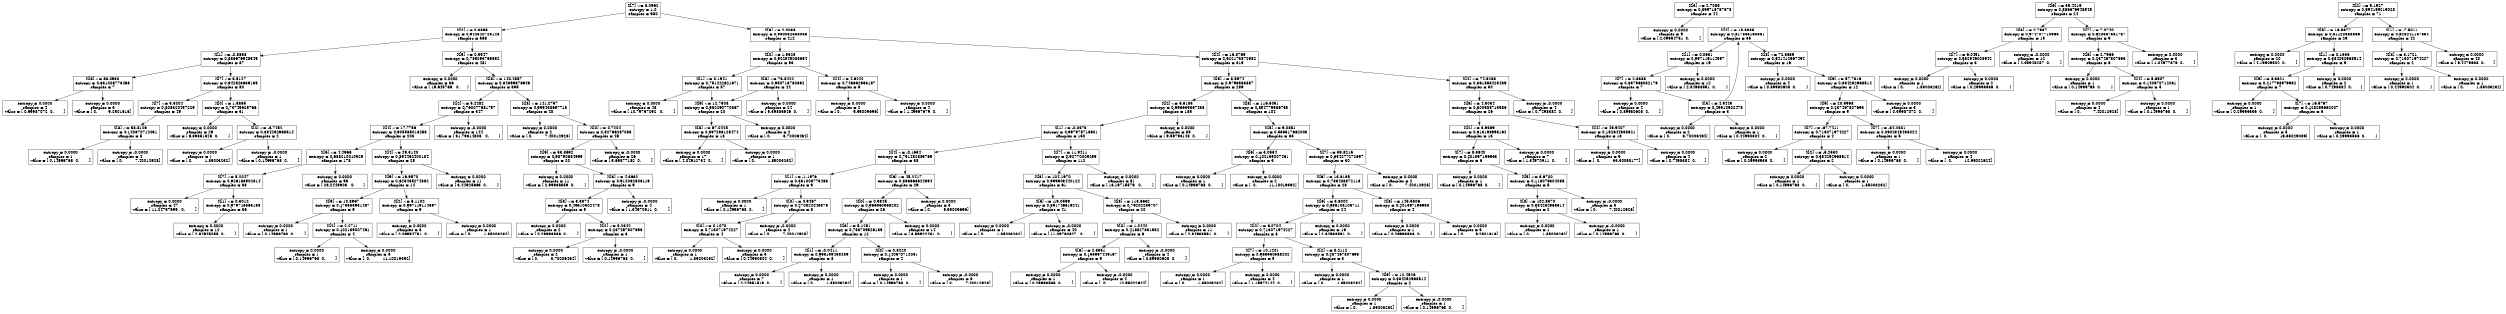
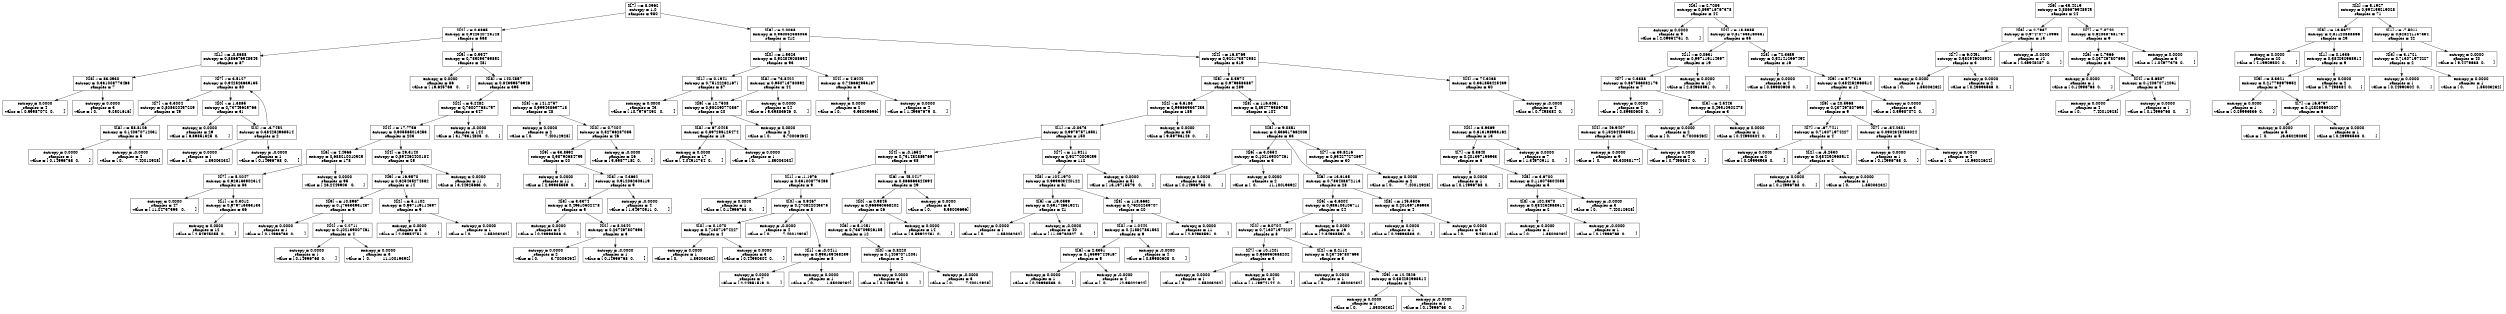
edge "X[1] <= -0.8688 entropy = 0.886676948545 samples = 87" -> "X[7] <= 3.5127 entropy = 0.942523639135 samples = 80": now "X[2] <= -3.7452 entropy = 0.384252968514 samples = 2" -> "X[7] <= 3.5127 entropy = 0.942523639135 samples = 80"
edge "X[3] <= 4.5443 entropy = 0.49510502478 samples = 3" -> "X[4] <= 18.8385 entropy = 0.817538160581 samples = 35": now "X[3] <= 2.7085 entropy = 0.895716767378 samples = 44" -> "X[4] <= 18.8385 entropy = 0.817538160581 samples = 35"
edge "X[8] <= 140.4857 entropy = 0.84399576946 samples = 395" -> "X[8] <= 141.2757 entropy = 0.999438657718 samples = 48": removed
node "X[6] <= 4.3034 entropy = 0.300588713586 samples = 26": removed
node "X[9] <= 53.8592 entropy = 0.98790684955 samples = 20": label "X[9] <= 53.8592 entropy = 0.98790684955 samples = 20" -> "X[9] <= 53.8592 entropy = 0.98790684755 samples = 20"
edge "X[7] <= 39.8216 entropy = 0.654277272697 samples = 30" -> "X[6] <= 13.6135 entropy = 0.783408872113 samples = 28": now "X[5] <= 9.0851 entropy = 0.536517662003 samples = 33" -> "X[6] <= 13.6135 entropy = 0.783408872113 samples = 28"
edge "X[6] <= 5.1251 entropy = 0.733709526185 samples = 12" -> "X[1] <= -0.0411 entropy = 0.993139458239 samples = 8": now "X[0] <= 0.9467 entropy = 0.270822043375 samples = 8" -> "X[1] <= -0.0411 entropy = 0.993139458239 samples = 8"
